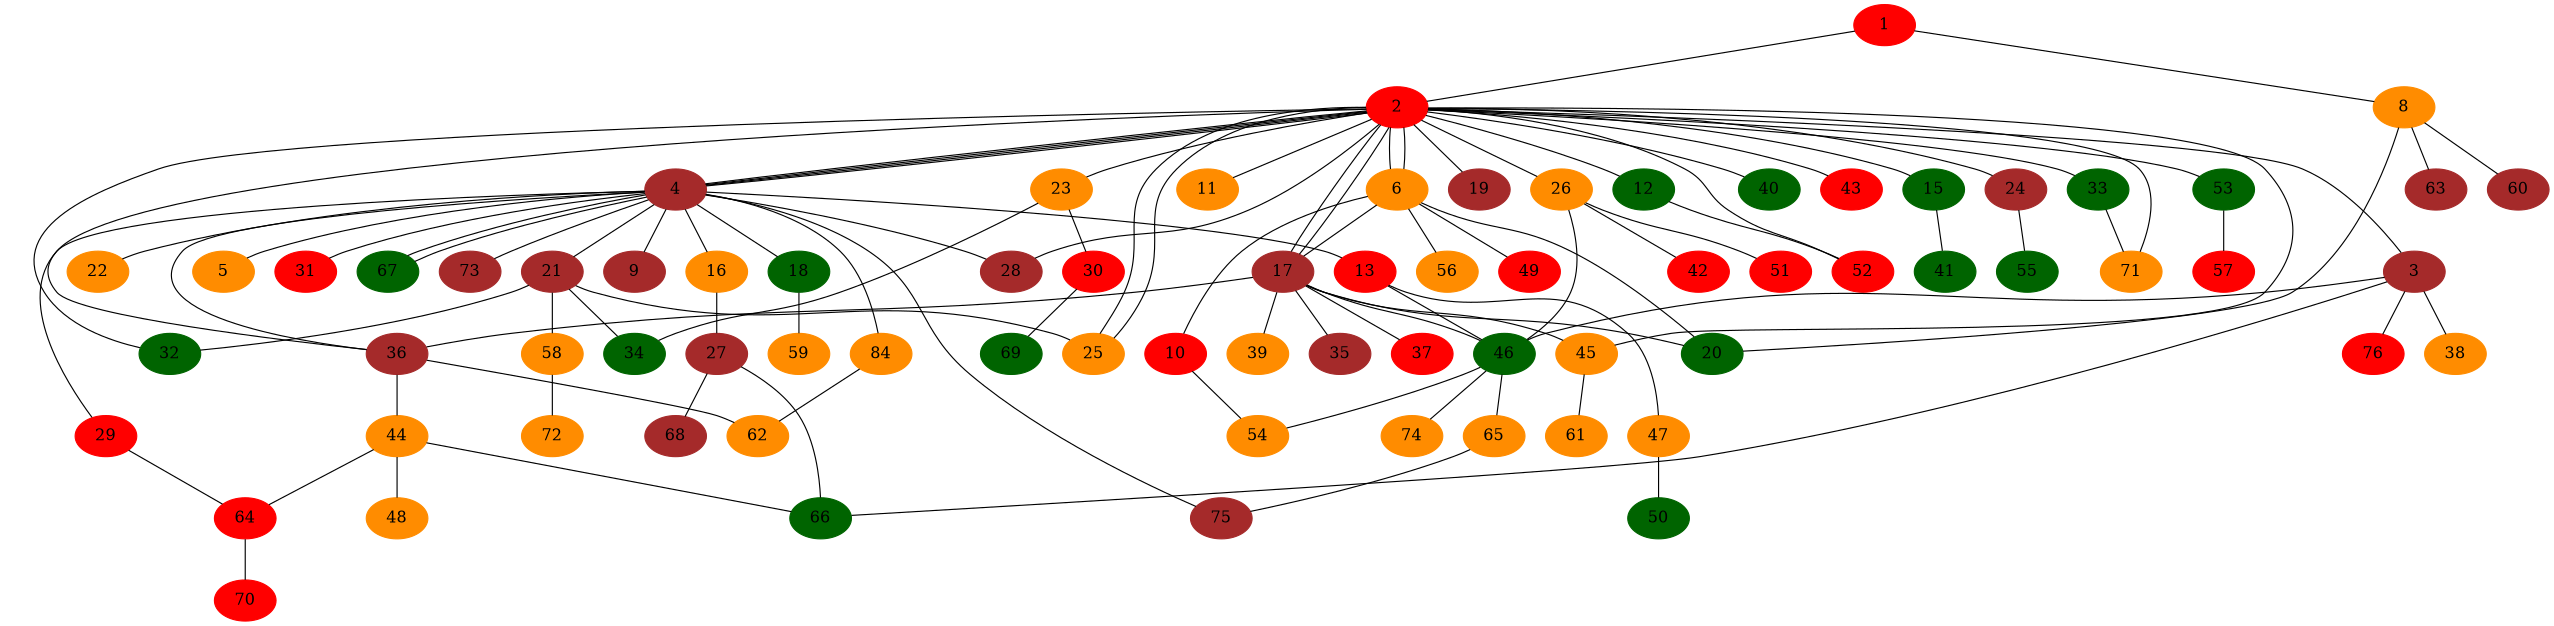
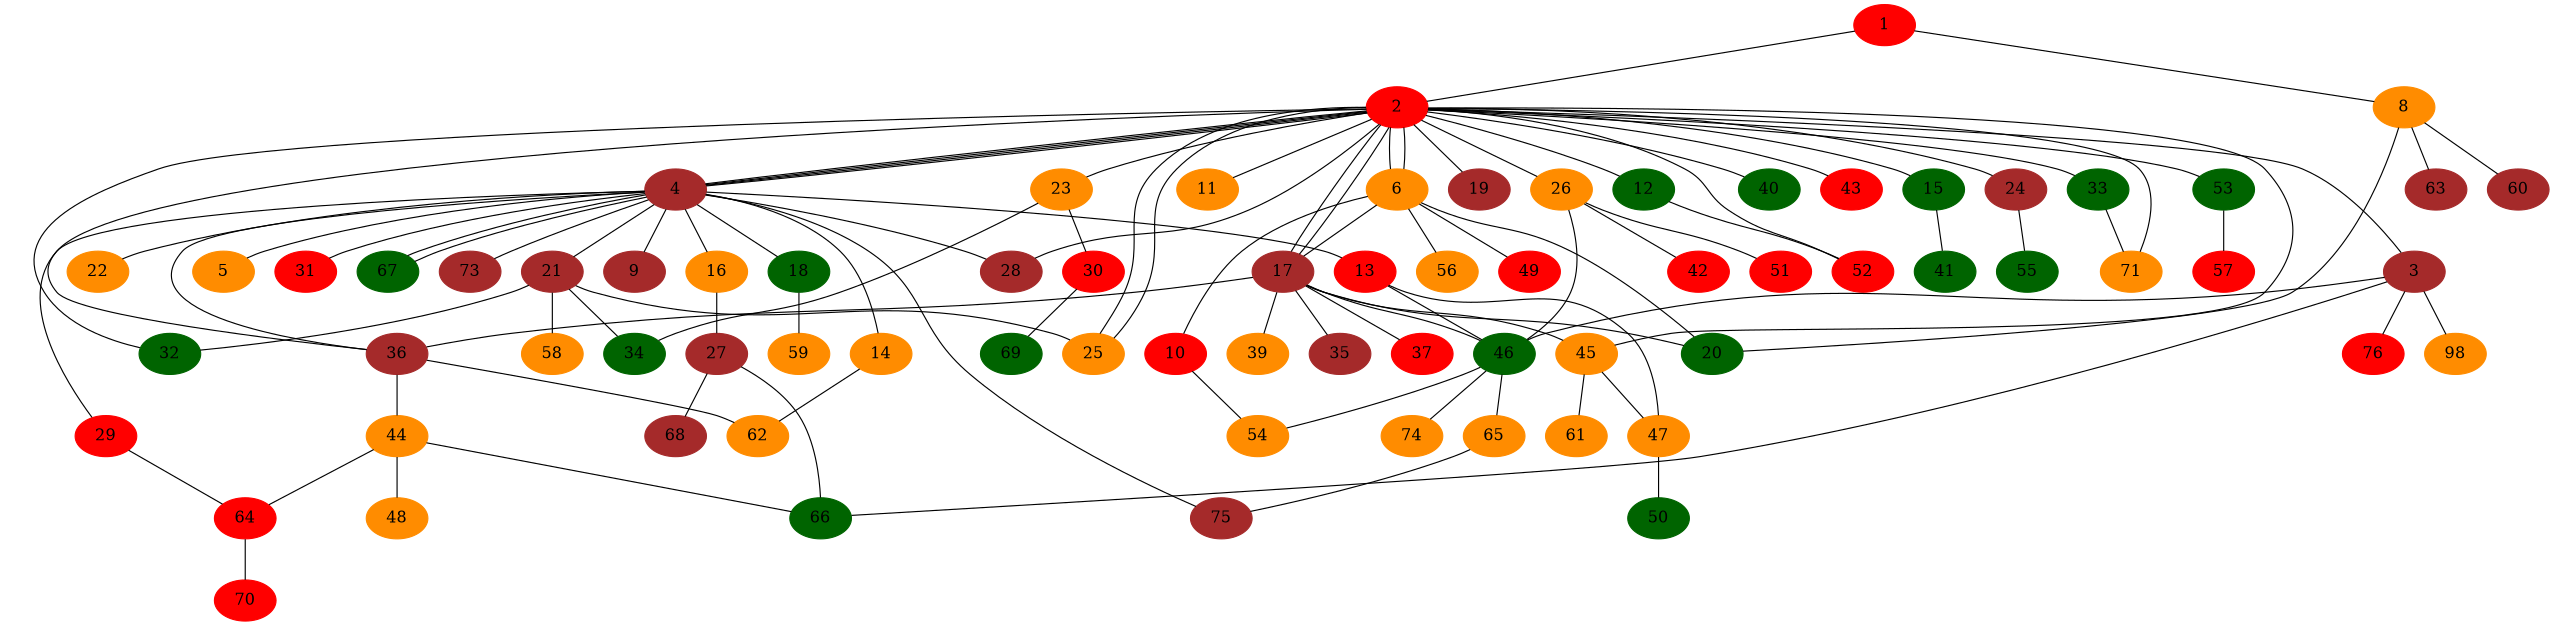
node "84": label "84" -> "14"
node "38": label "38" -> "98"
edge "45" -- "47": added
node "72": removed
